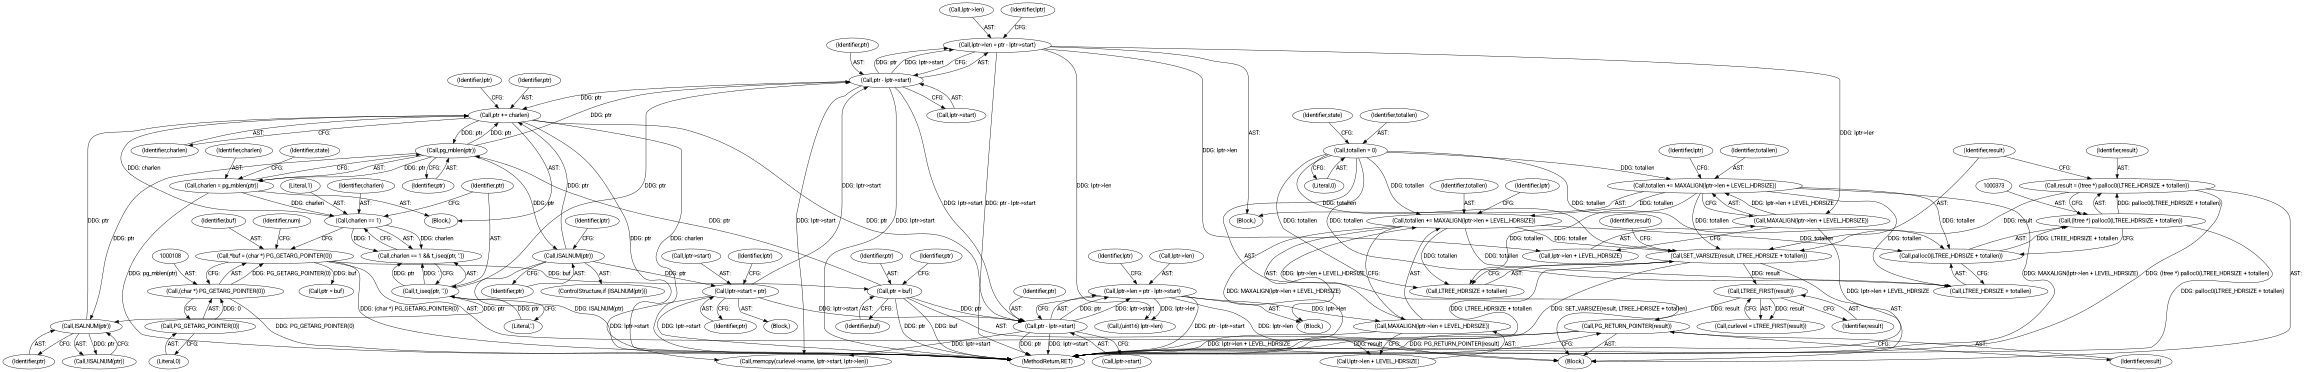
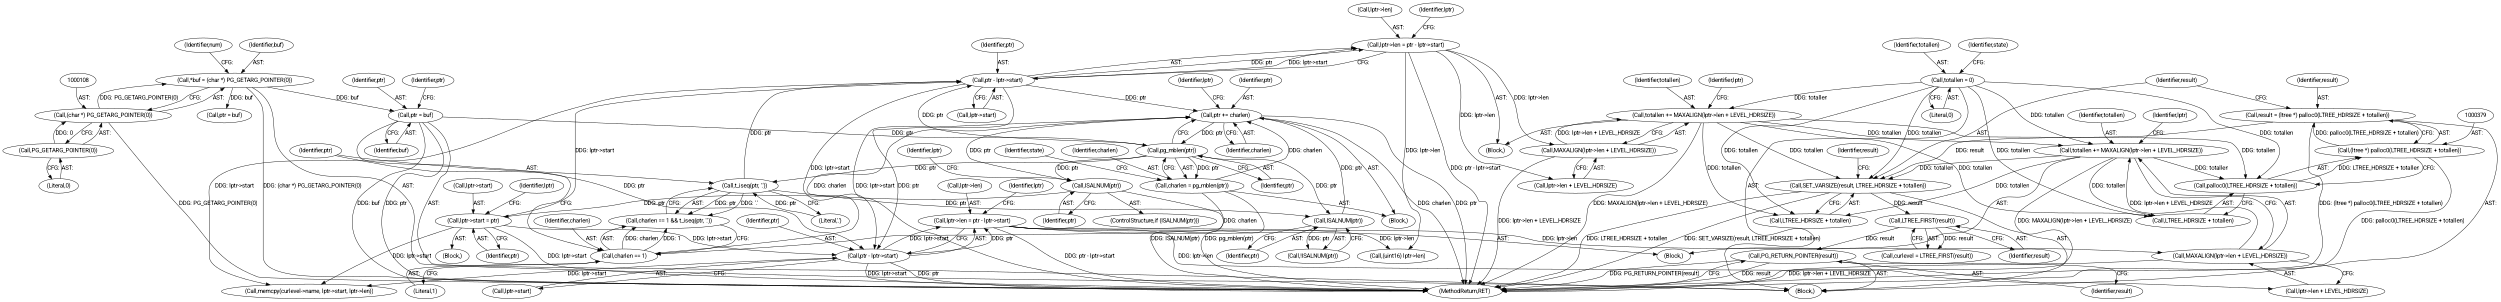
edge "(Call,pg_mblen(ptr))" -> "(Call,ptr += charlen)": label "DDG: ptr" -> "CFG: "
edge "(Call,charlen = pg_mblen(ptr))" -> "(Call,ptr += charlen)": added, label "DDG: charlen"
edge "(Call,pg_mblen(ptr))" -> "(Call,t_iseq(ptr, '.'))": added, label "DDG: ptr"
node "1000373": label "1000373" -> "1000379"
edge "(Call,charlen == 1)" -> "(Call,*buf = (char *) PG_GETARG_POINTER(0))": now "(Call,charlen == 1)" -> "(Literal,1)"
